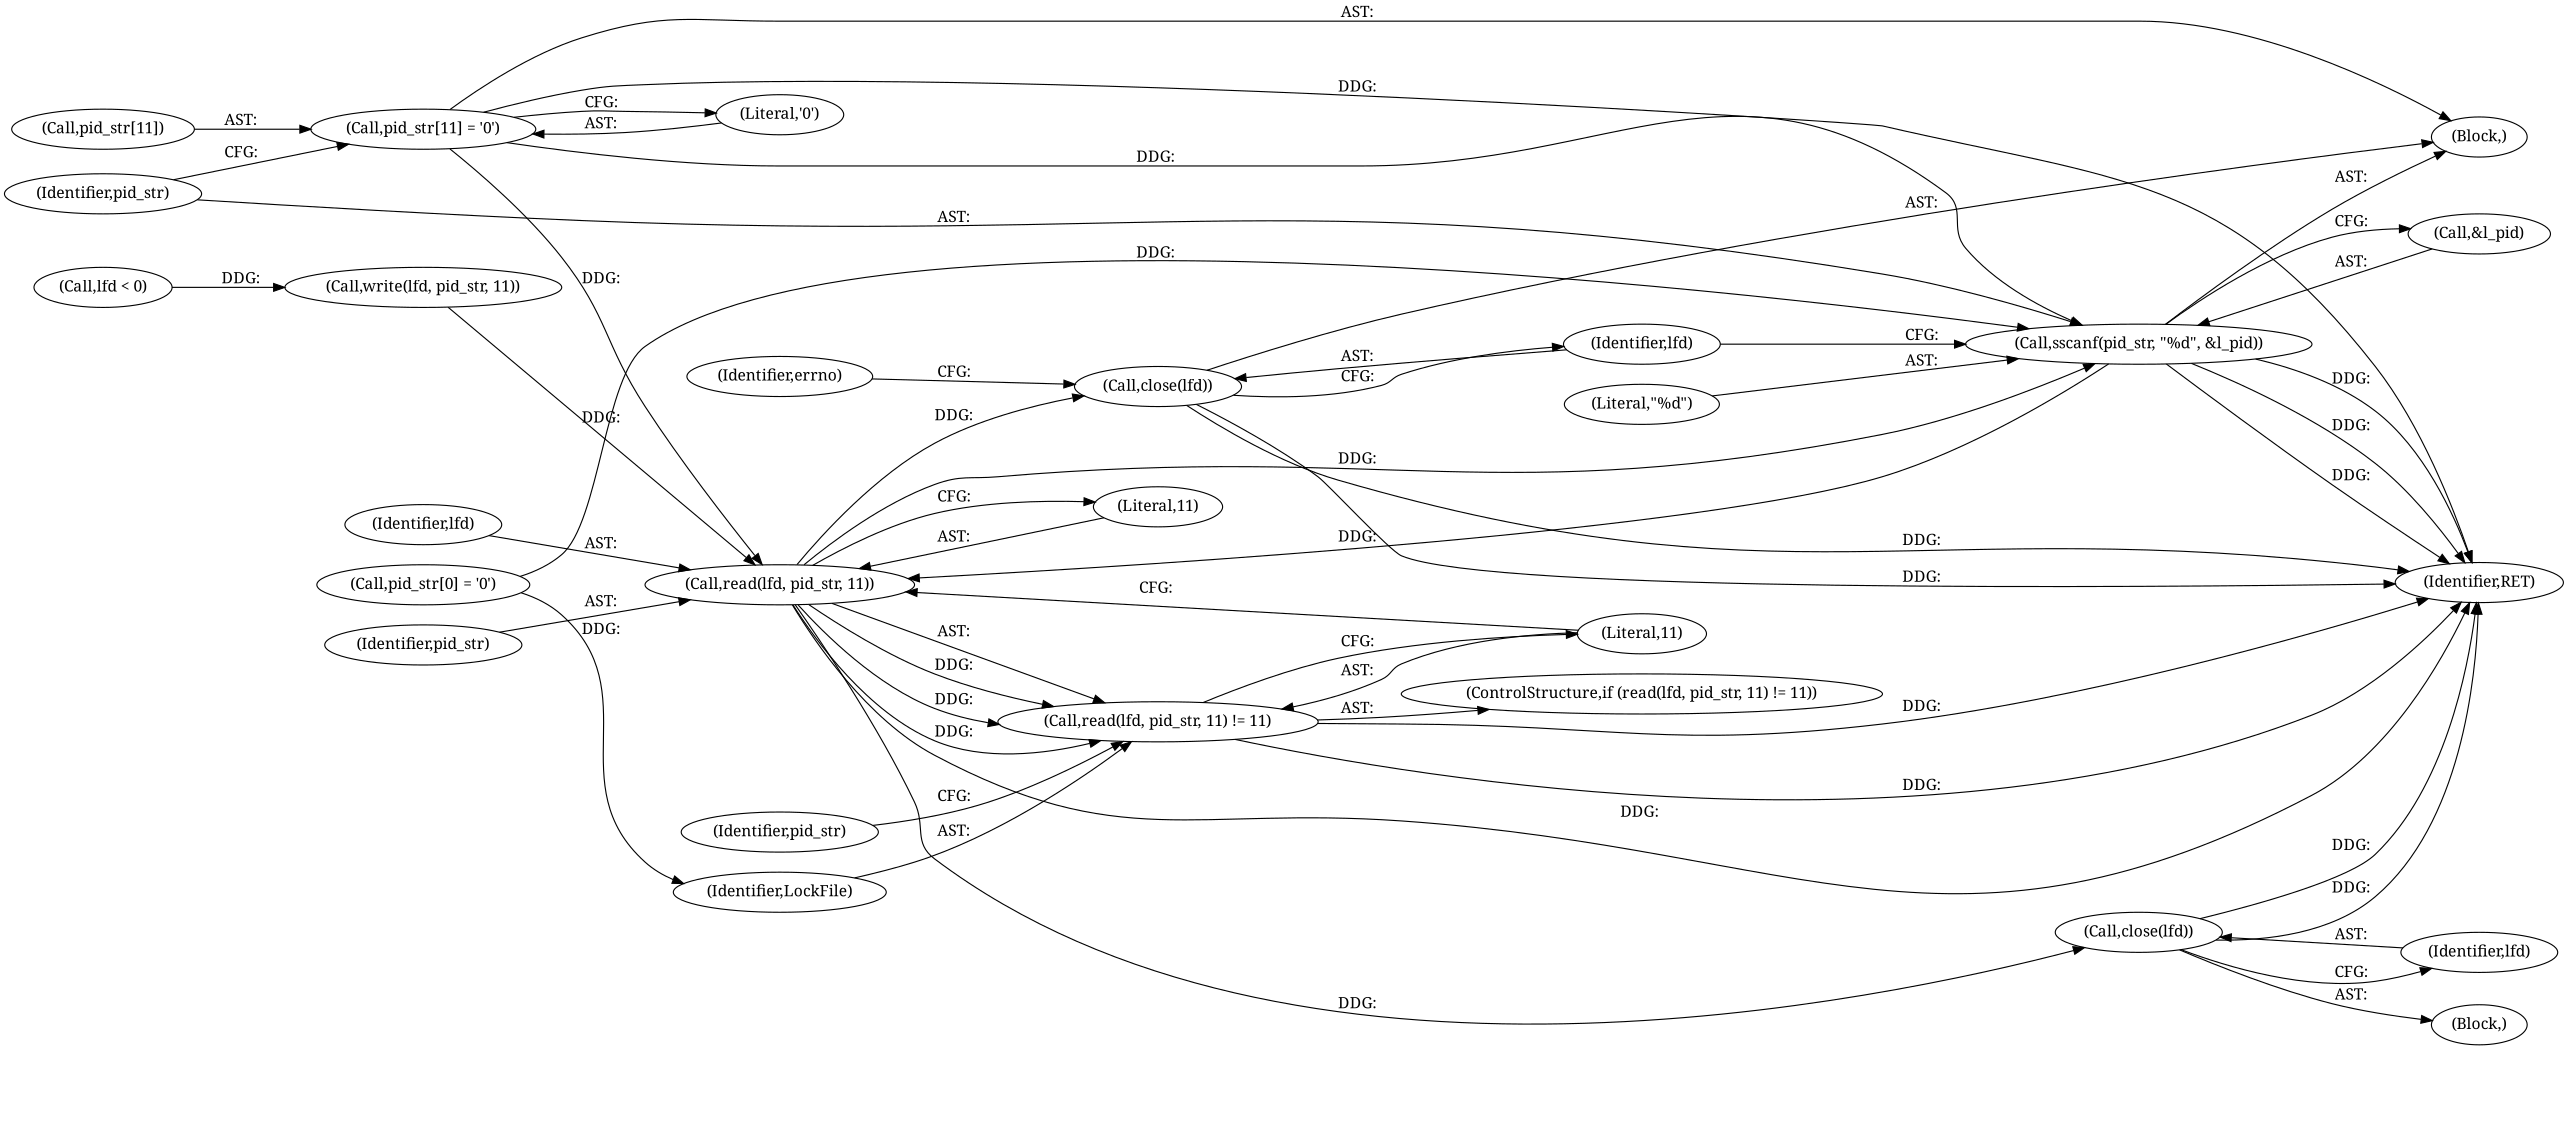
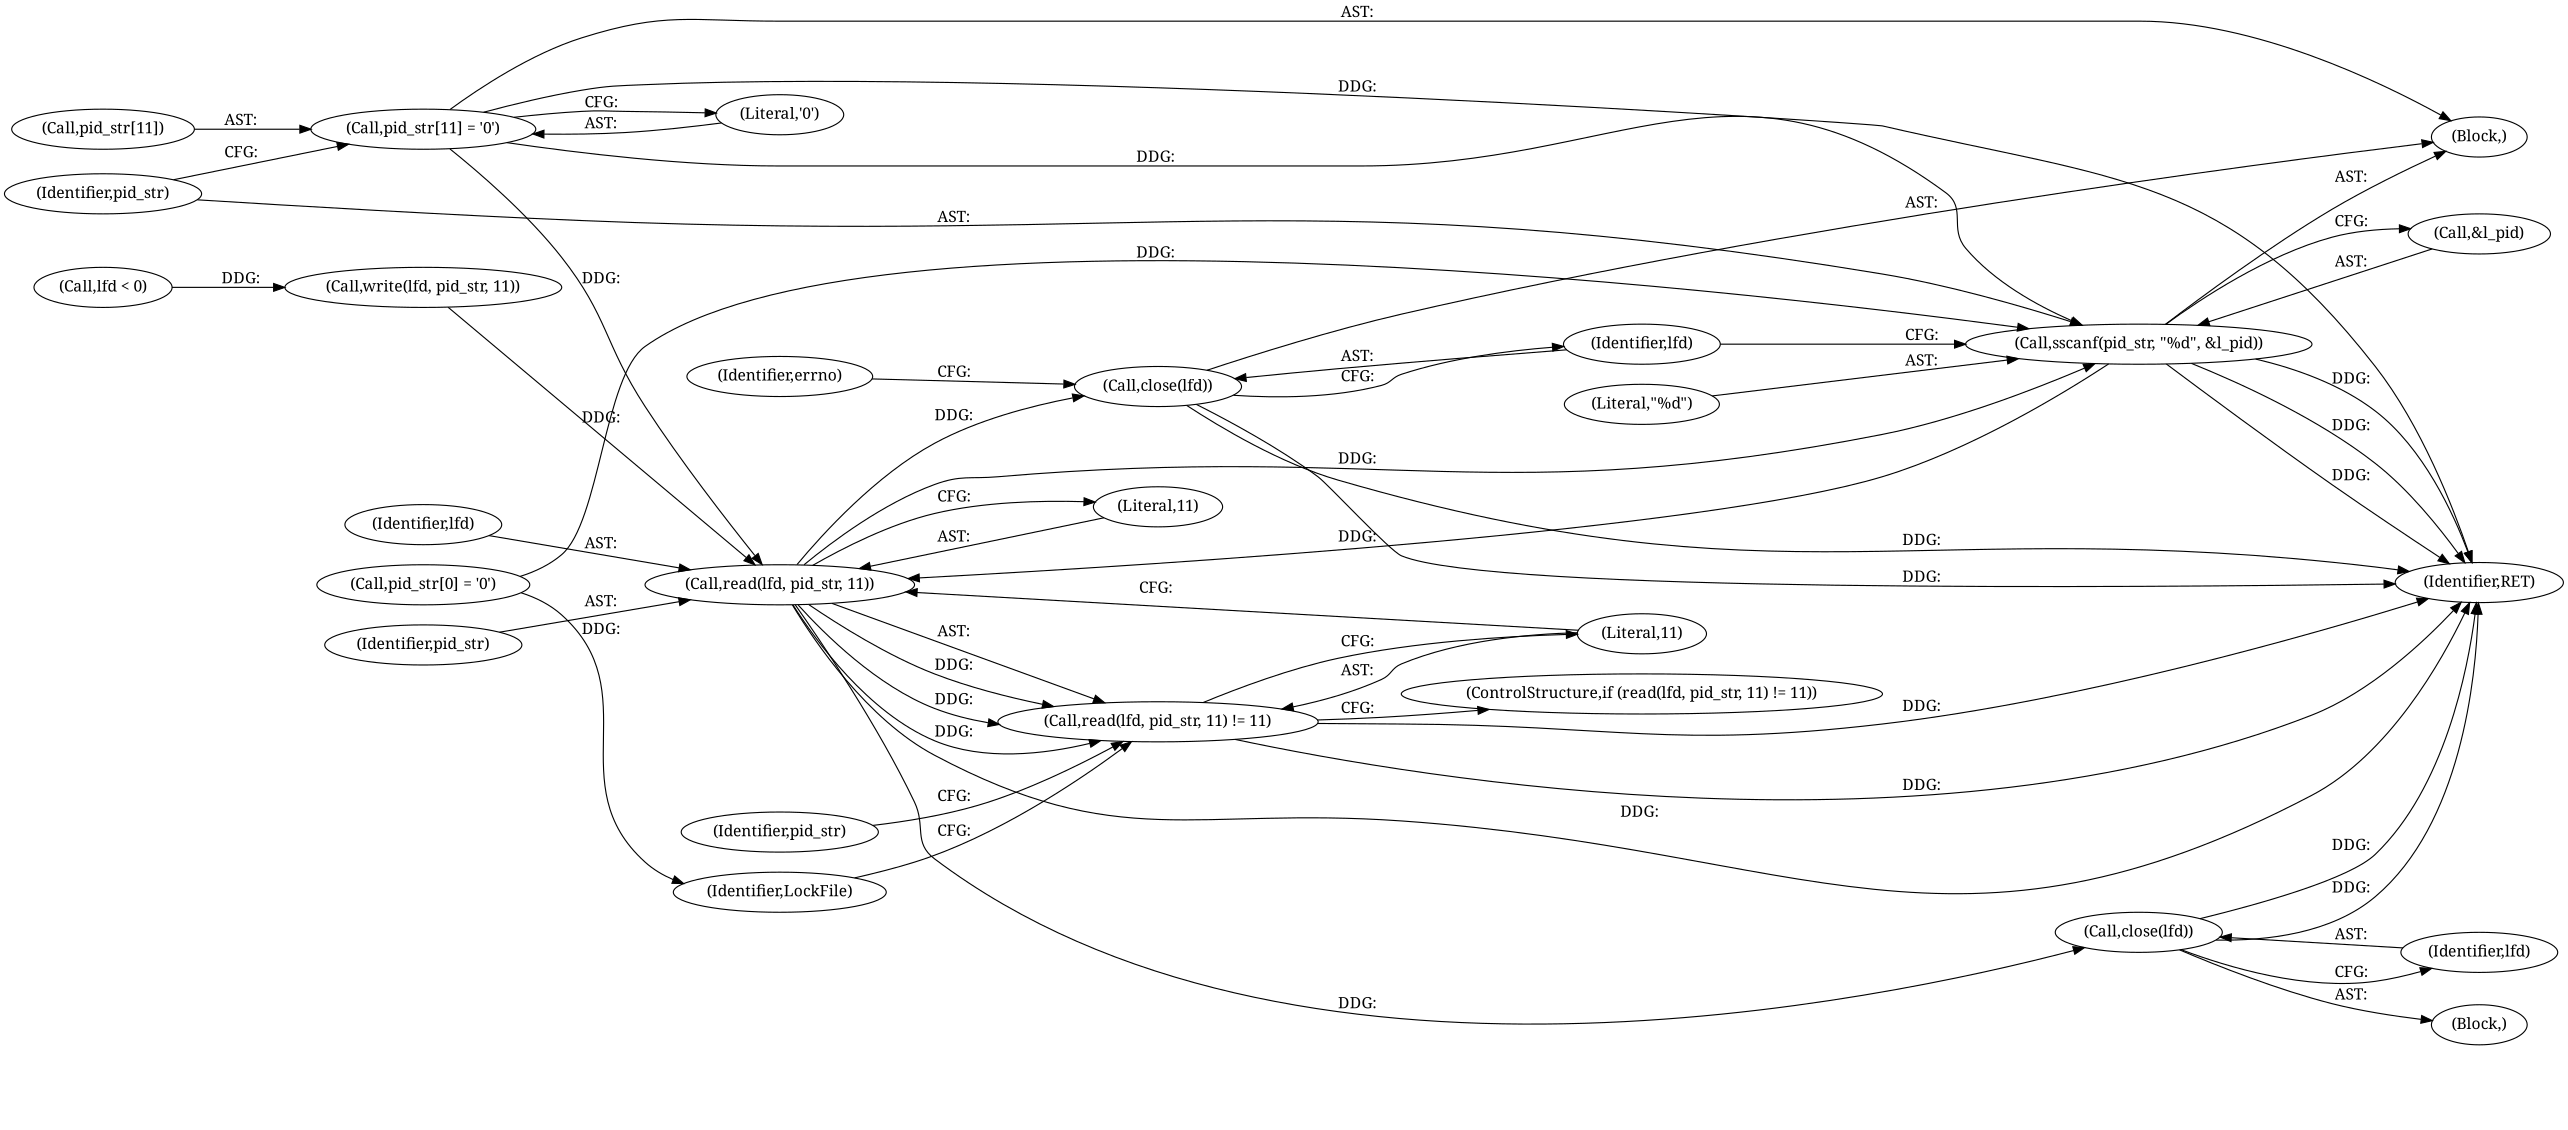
edge "(Call,read(lfd, pid_str, 11) != 11)" -> "(ControlStructure,if (read(lfd, pid_str, 11) != 11))": label "AST: " -> "CFG: "
edge "(Identifier,LockFile)" -> "(Call,read(lfd, pid_str, 11) != 11)": label "AST: " -> "CFG: "
